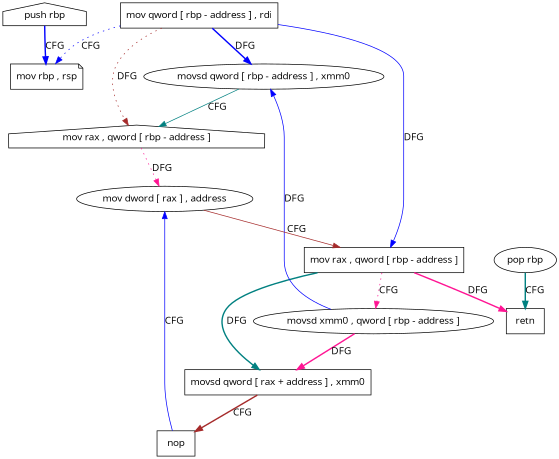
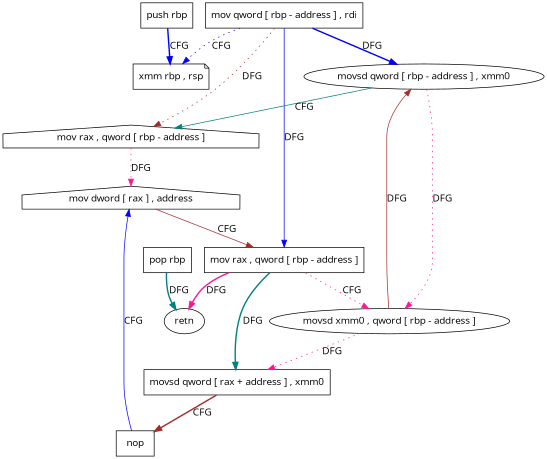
node "push rbp": shape house -> box
node "mov rbp , rsp": label "mov rbp , rsp" -> "xmm rbp , rsp"
node "mov dword [ rax ] , address": shape ellipse -> house
edge "movsd qword [ rbp - address ] , xmm0" -> "movsd xmm0 , qword [ rbp - address ]": added, label "DFG"
edge "movsd xmm0 , qword [ rbp - address ]" -> "movsd qword [ rbp - address ] , xmm0": color blue -> brown
node "pop rbp": shape ellipse -> box
edge "pop rbp" -> "retn": label "CFG" -> "DFG"
node "retn": shape box -> ellipse
edge "movsd xmm0 , qword [ rbp - address ]" -> "movsd qword [ rax + address ] , xmm0": style bold -> dotted
